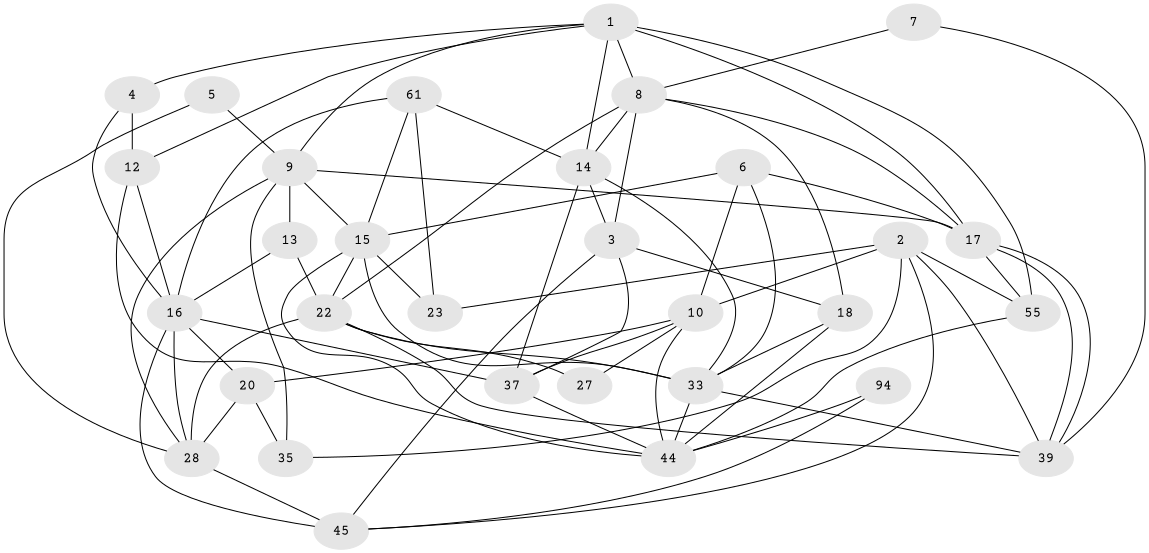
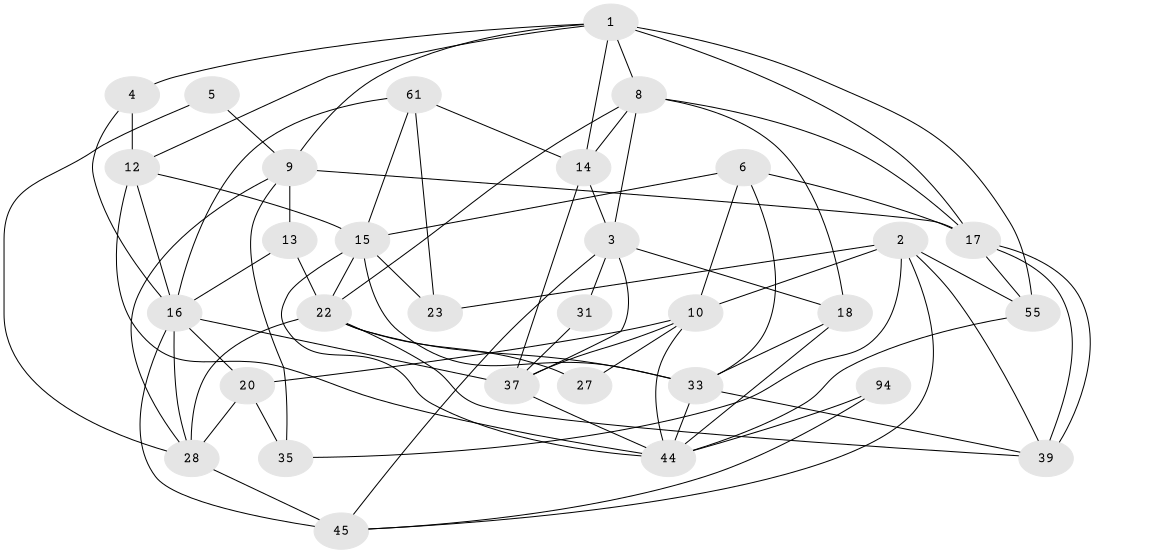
node "7": removed
edge "9" -- "15": now "12" -- "15"
edge "14" -- "33": removed
node "31": added
